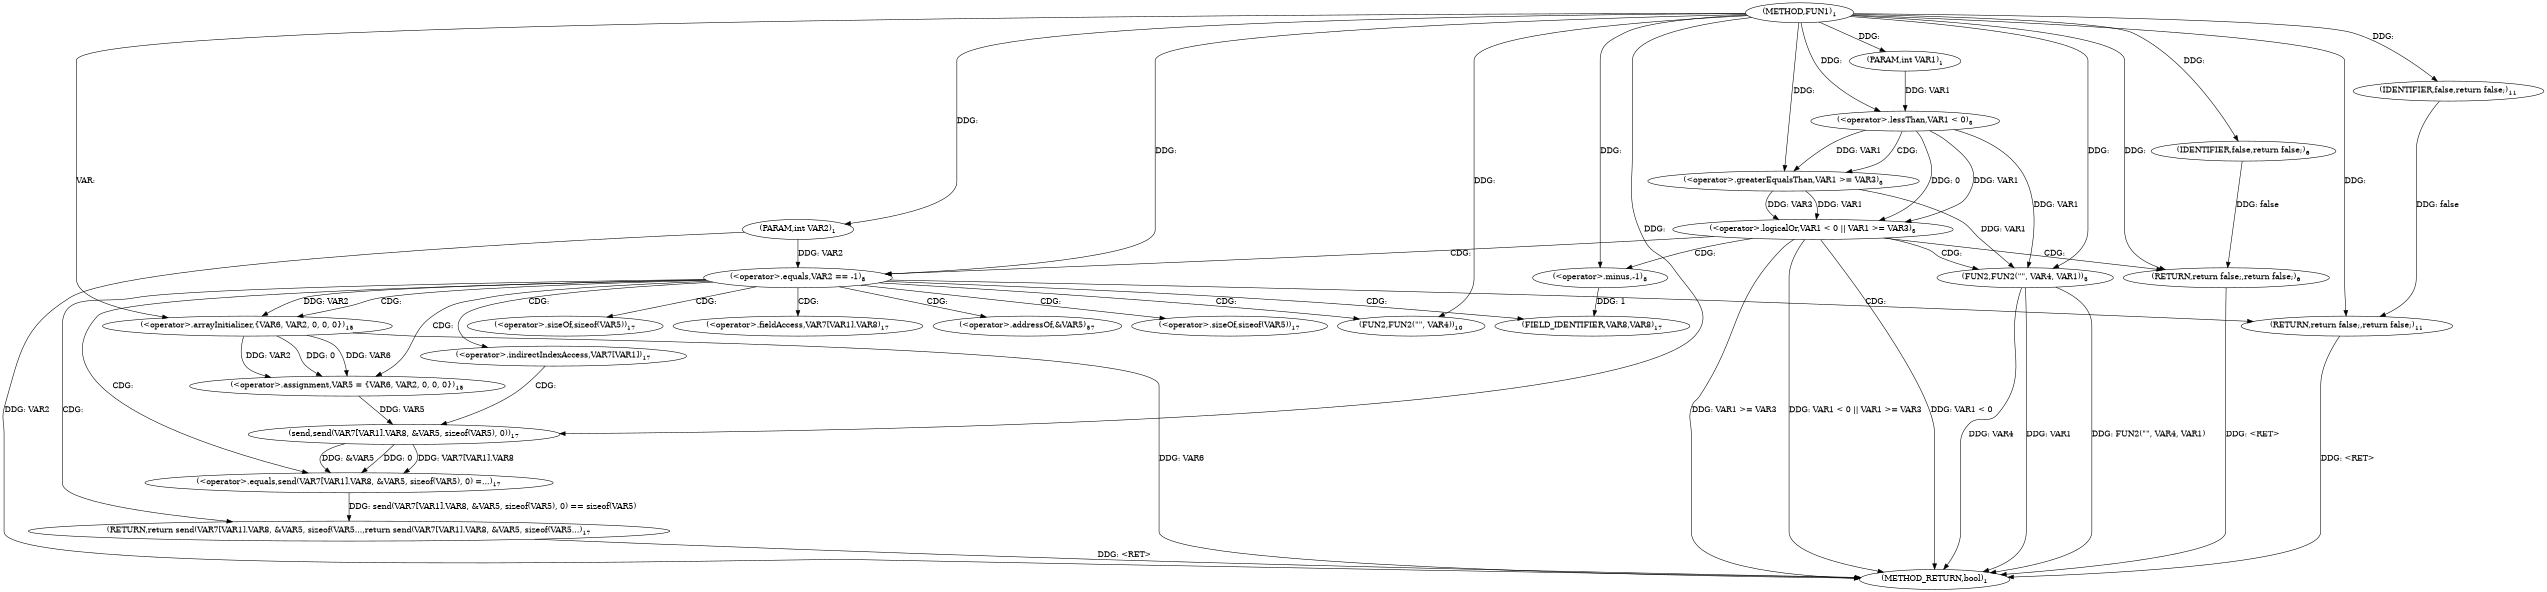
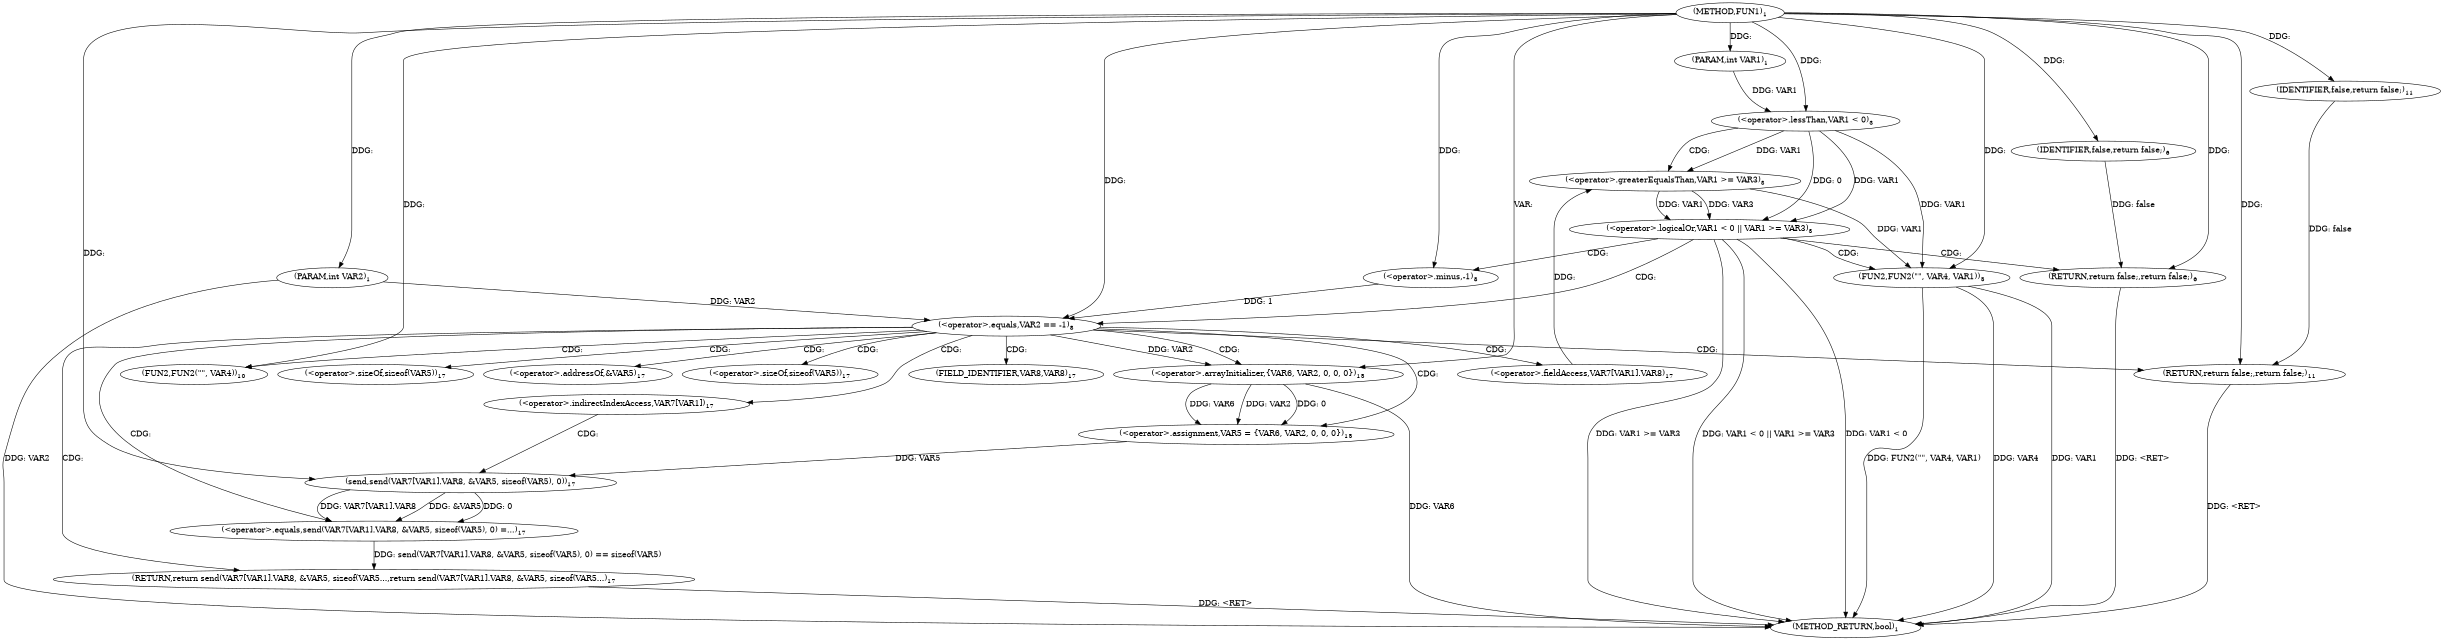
edge "(METHOD,FUN1)" -> "(<operator>.greaterEqualsThan,VAR1 >= VAR3)": now "(<operator>.fieldAccess,VAR7[VAR1].VAR8)" -> "(<operator>.greaterEqualsThan,VAR1 >= VAR3)"
edge "(<operator>.minus,-1)" -> "(FIELD_IDENTIFIER,VAR8,VAR8)": now "(<operator>.minus,-1)" -> "(<operator>.equals,VAR2 == -1)"
node "(<operator>.addressOf,&VAR5)": text "57" -> "17"
